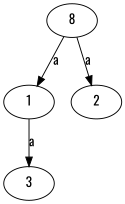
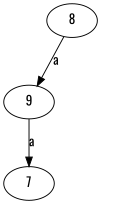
node "1": label "1" -> "9"
node "2": removed
node "3": label "3" -> "7"
